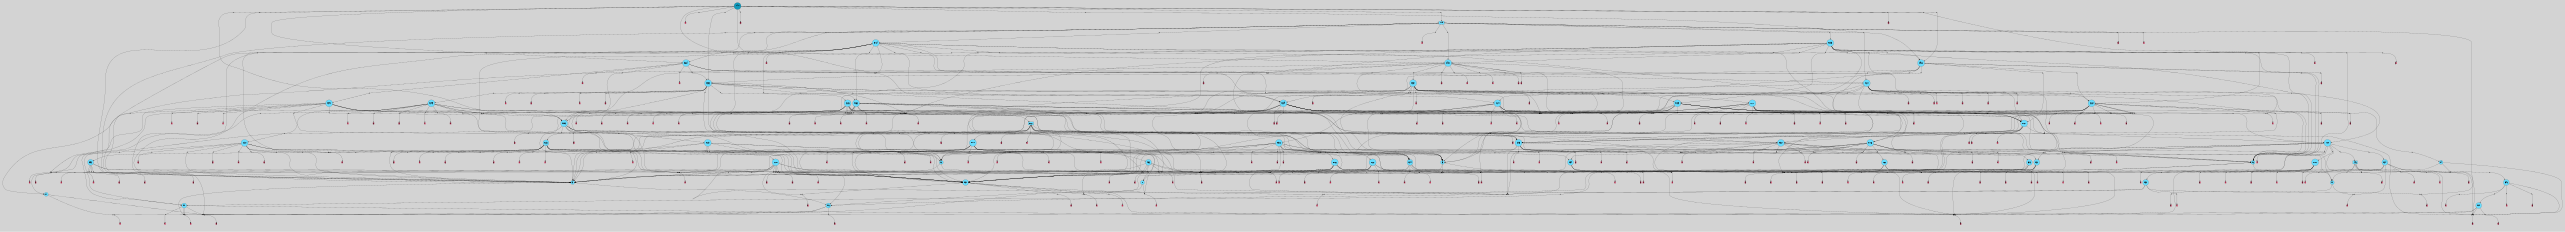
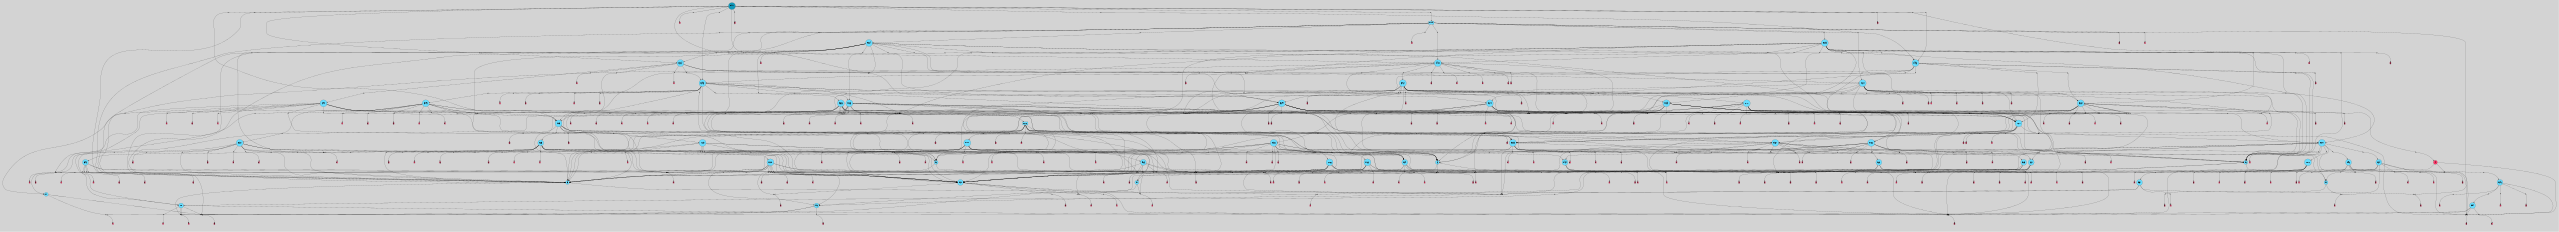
node "T496": shape box -> circle
node "T4": fillcolor #66ddff -> #ff3366
